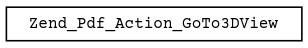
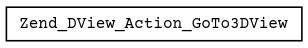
node "Zend_Pdf_Action_GoTo3DView": label "Zend_Pdf_Action_GoTo3DView" -> "Zend_DView_Action_GoTo3DView"
